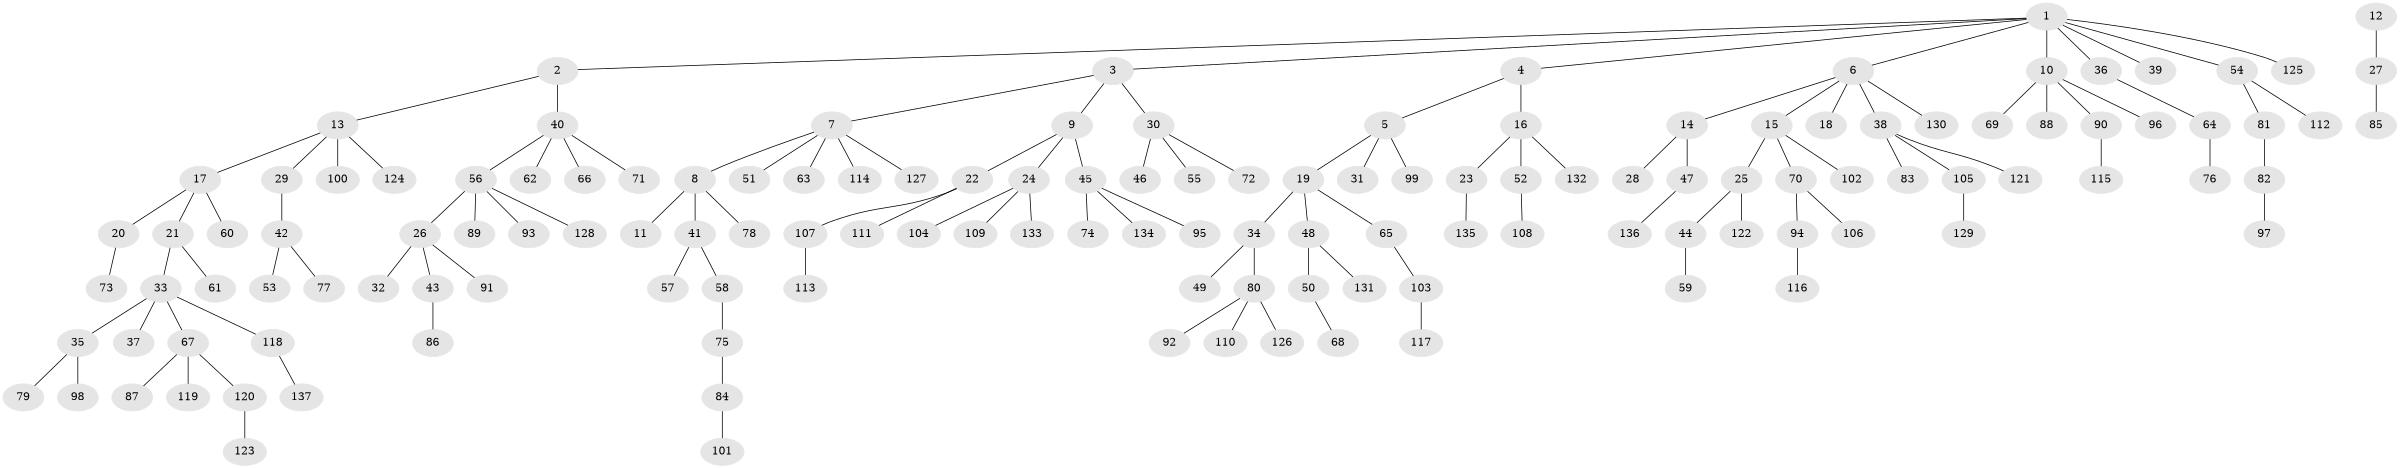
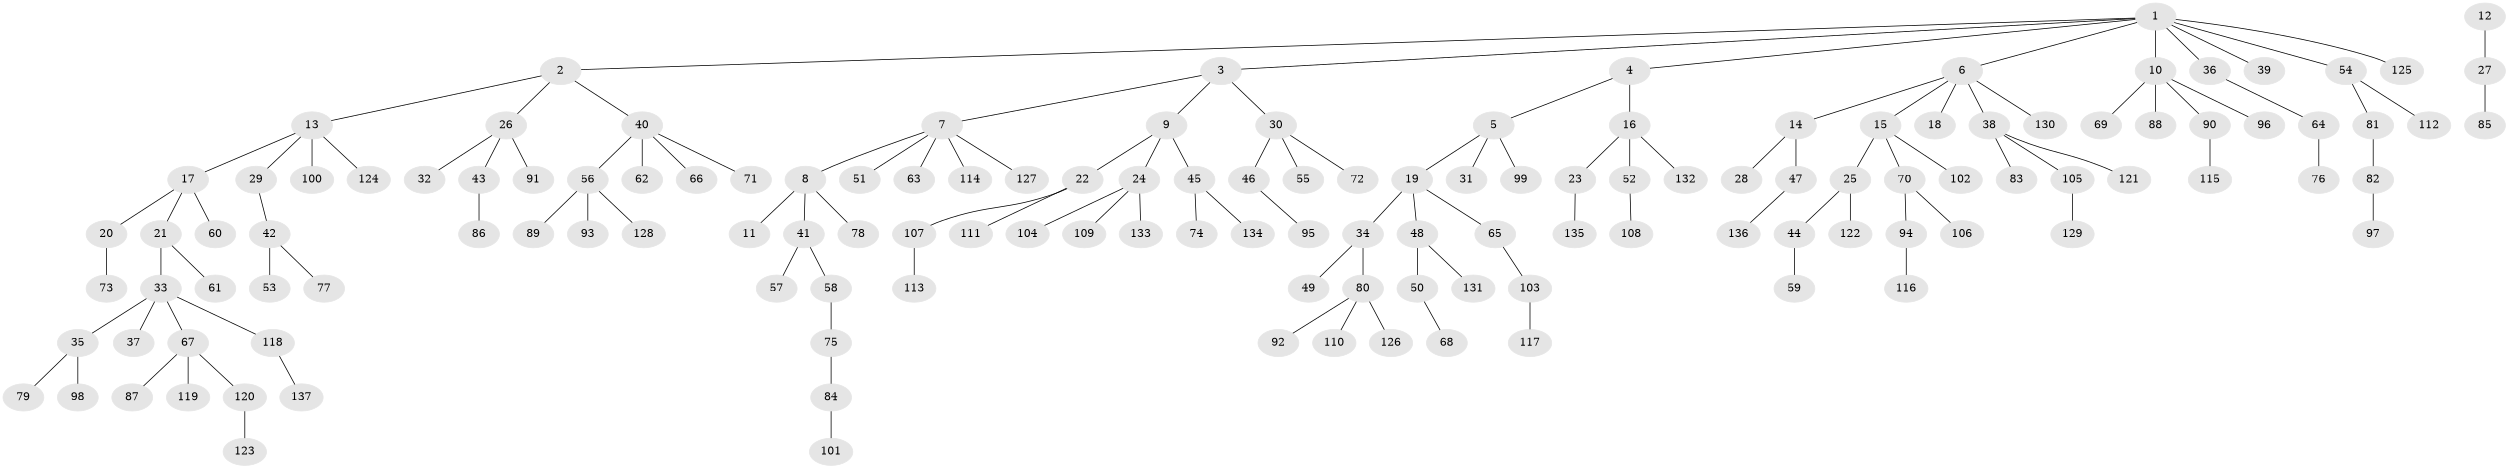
edge "56" -- "26": now "2" -- "26"
edge "45" -- "95": now "46" -- "95"
